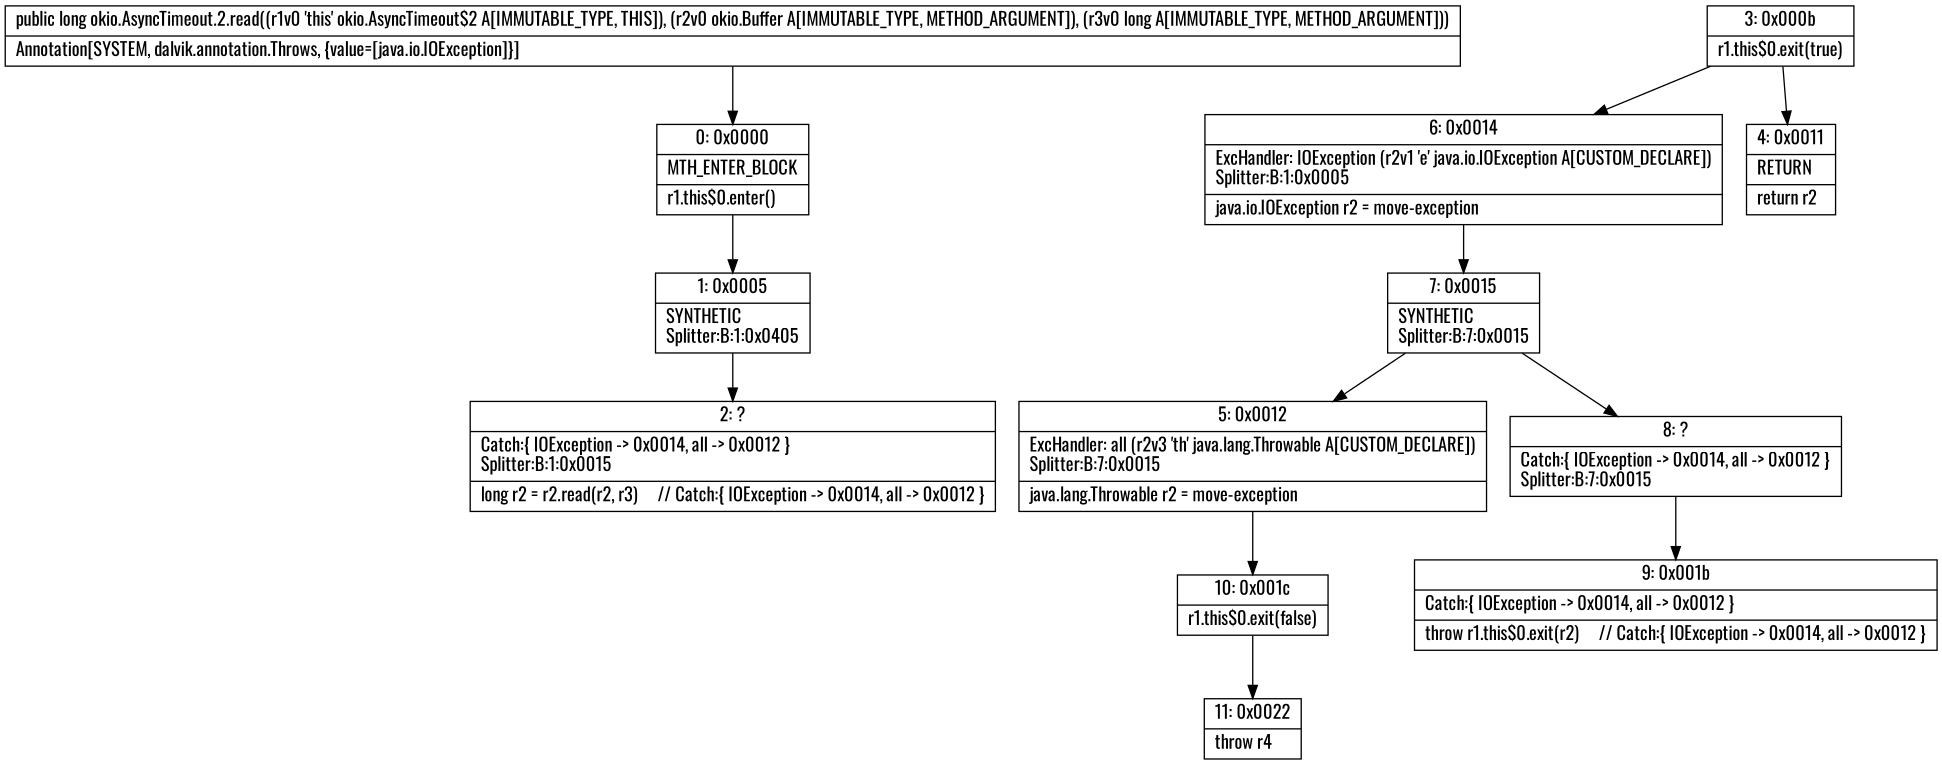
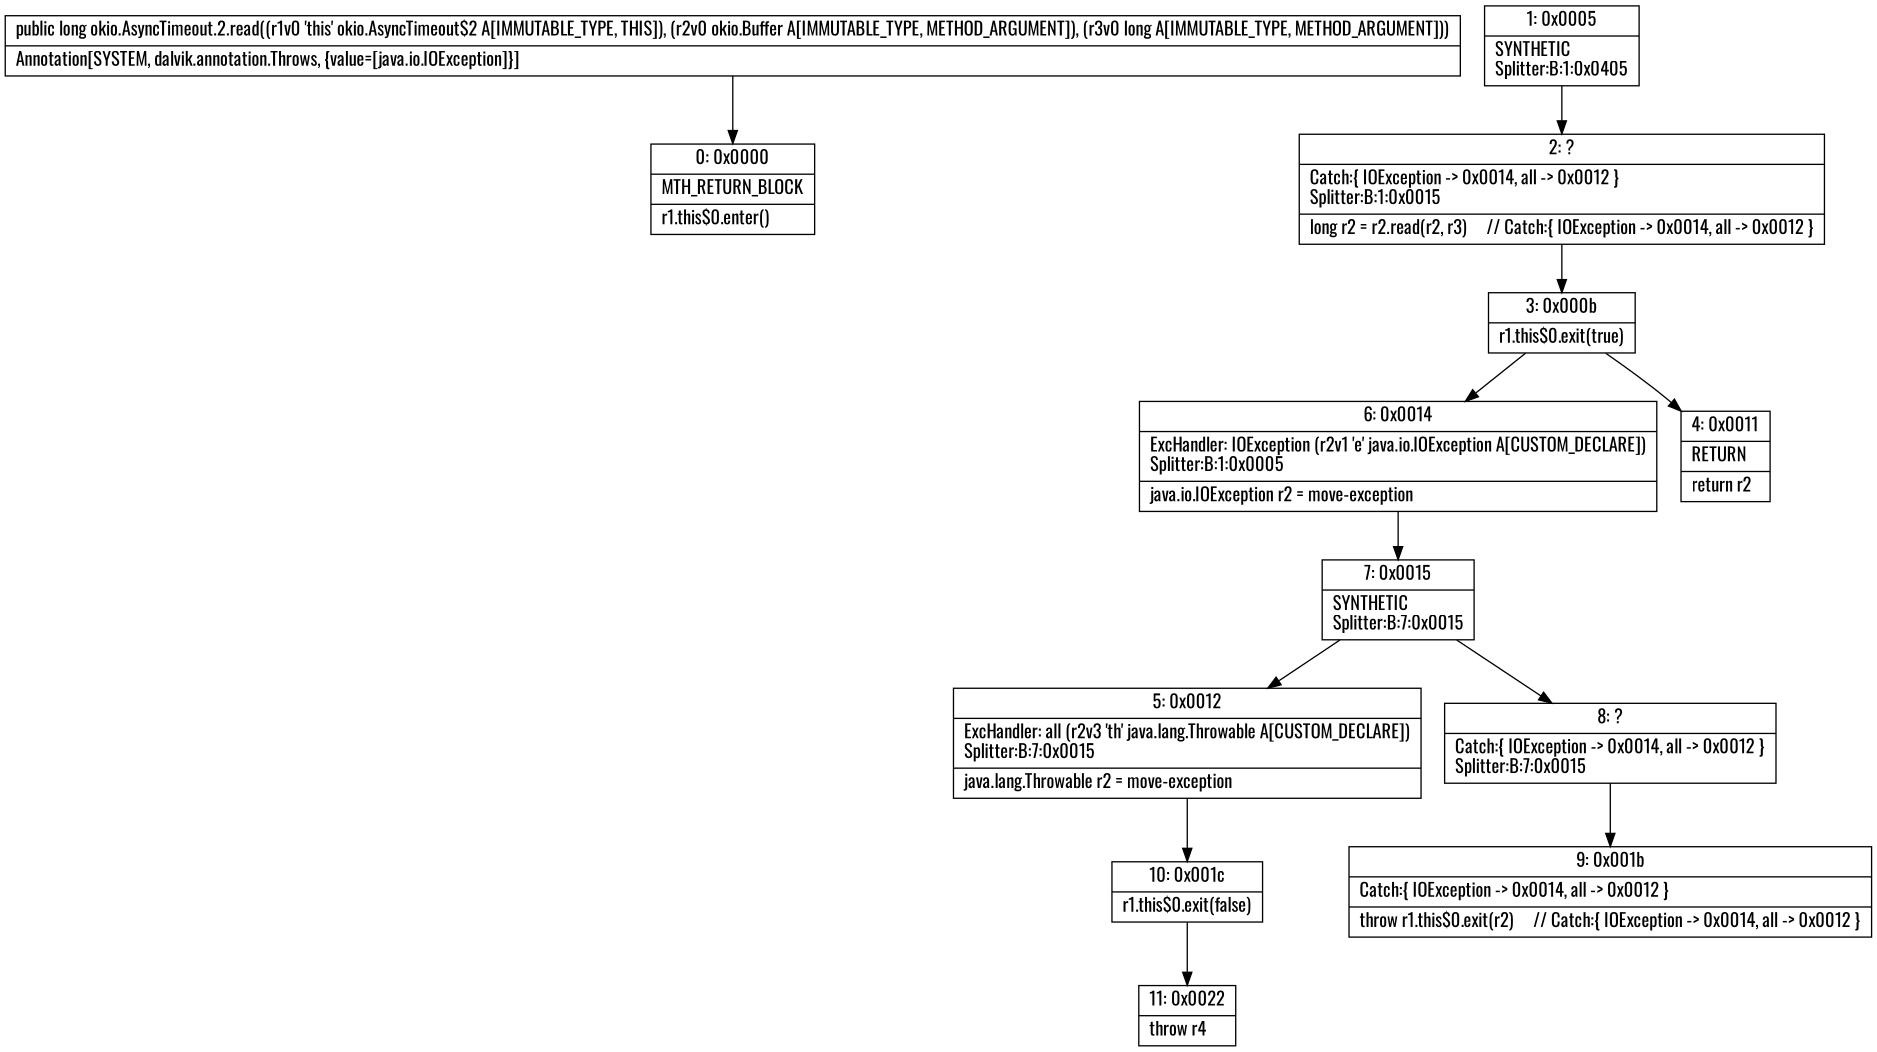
node "0: 0x0000": text "MTH_ENTER_BLOCK" -> "MTH_RETURN_BLOCK"
edge "0: 0x0000" -> "1: 0x0005": removed
edge "2: ?" -> "3: 0x000b": added
